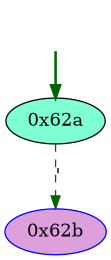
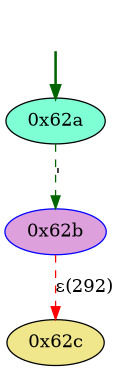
node "0x62c": added
